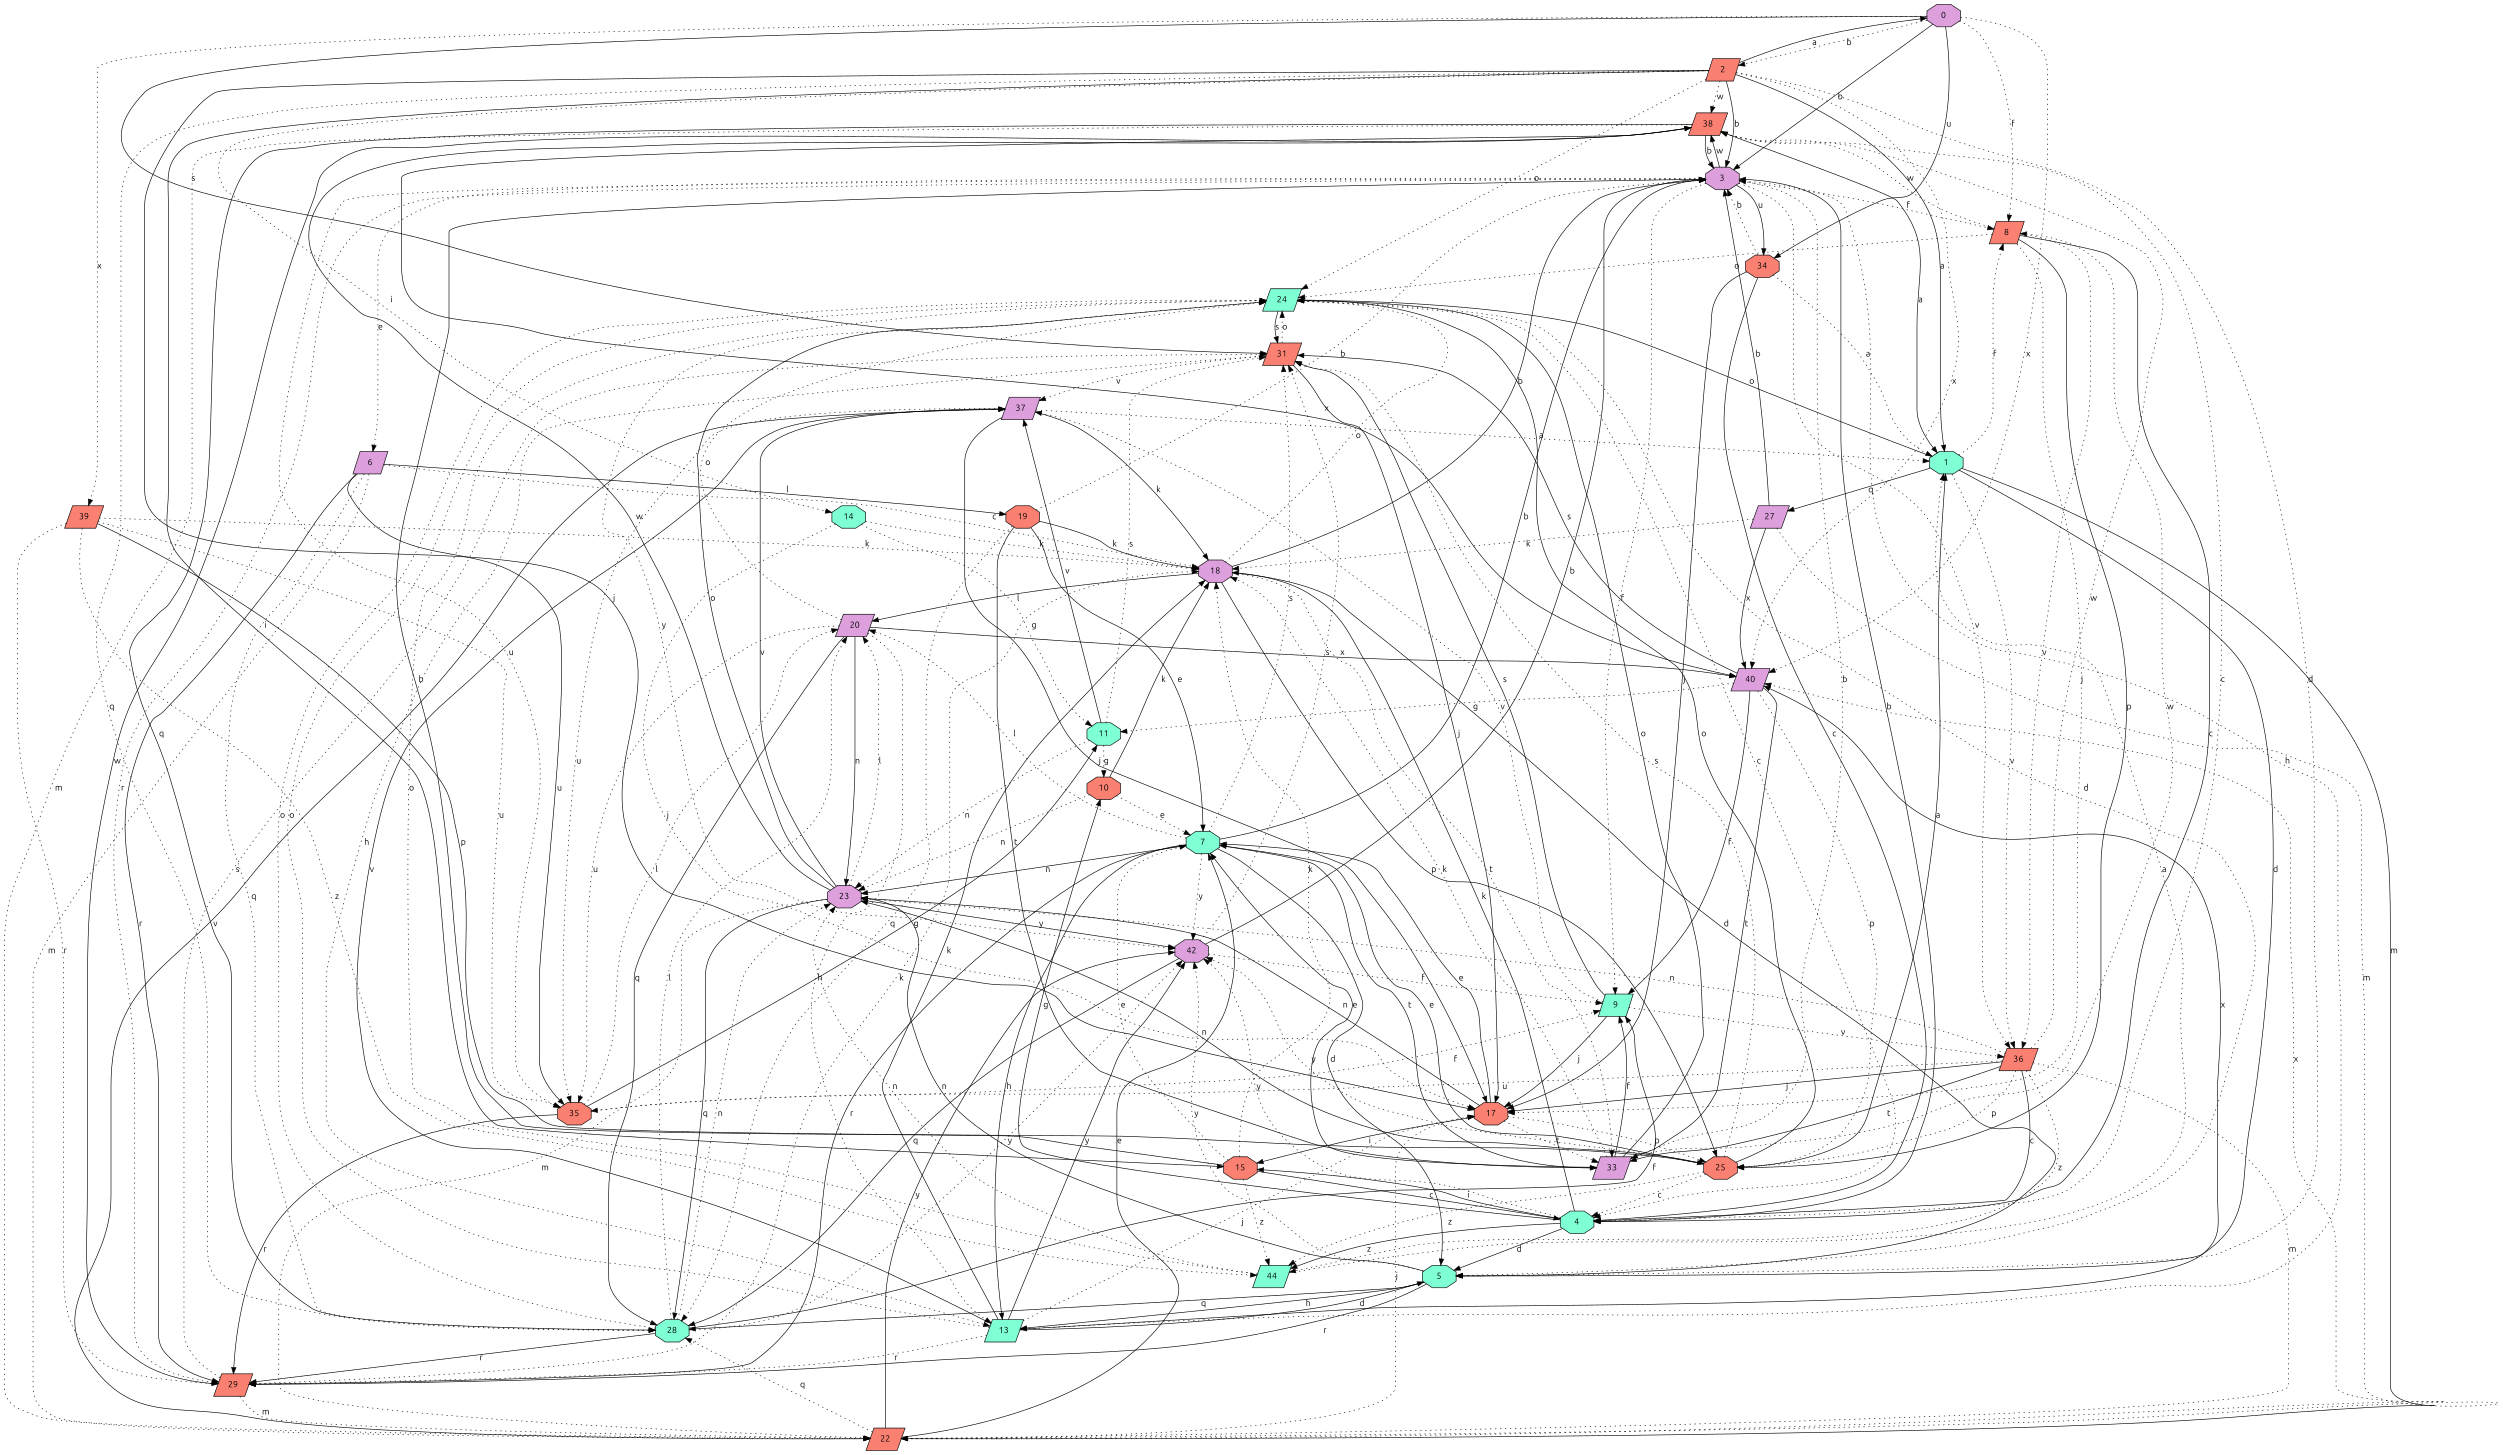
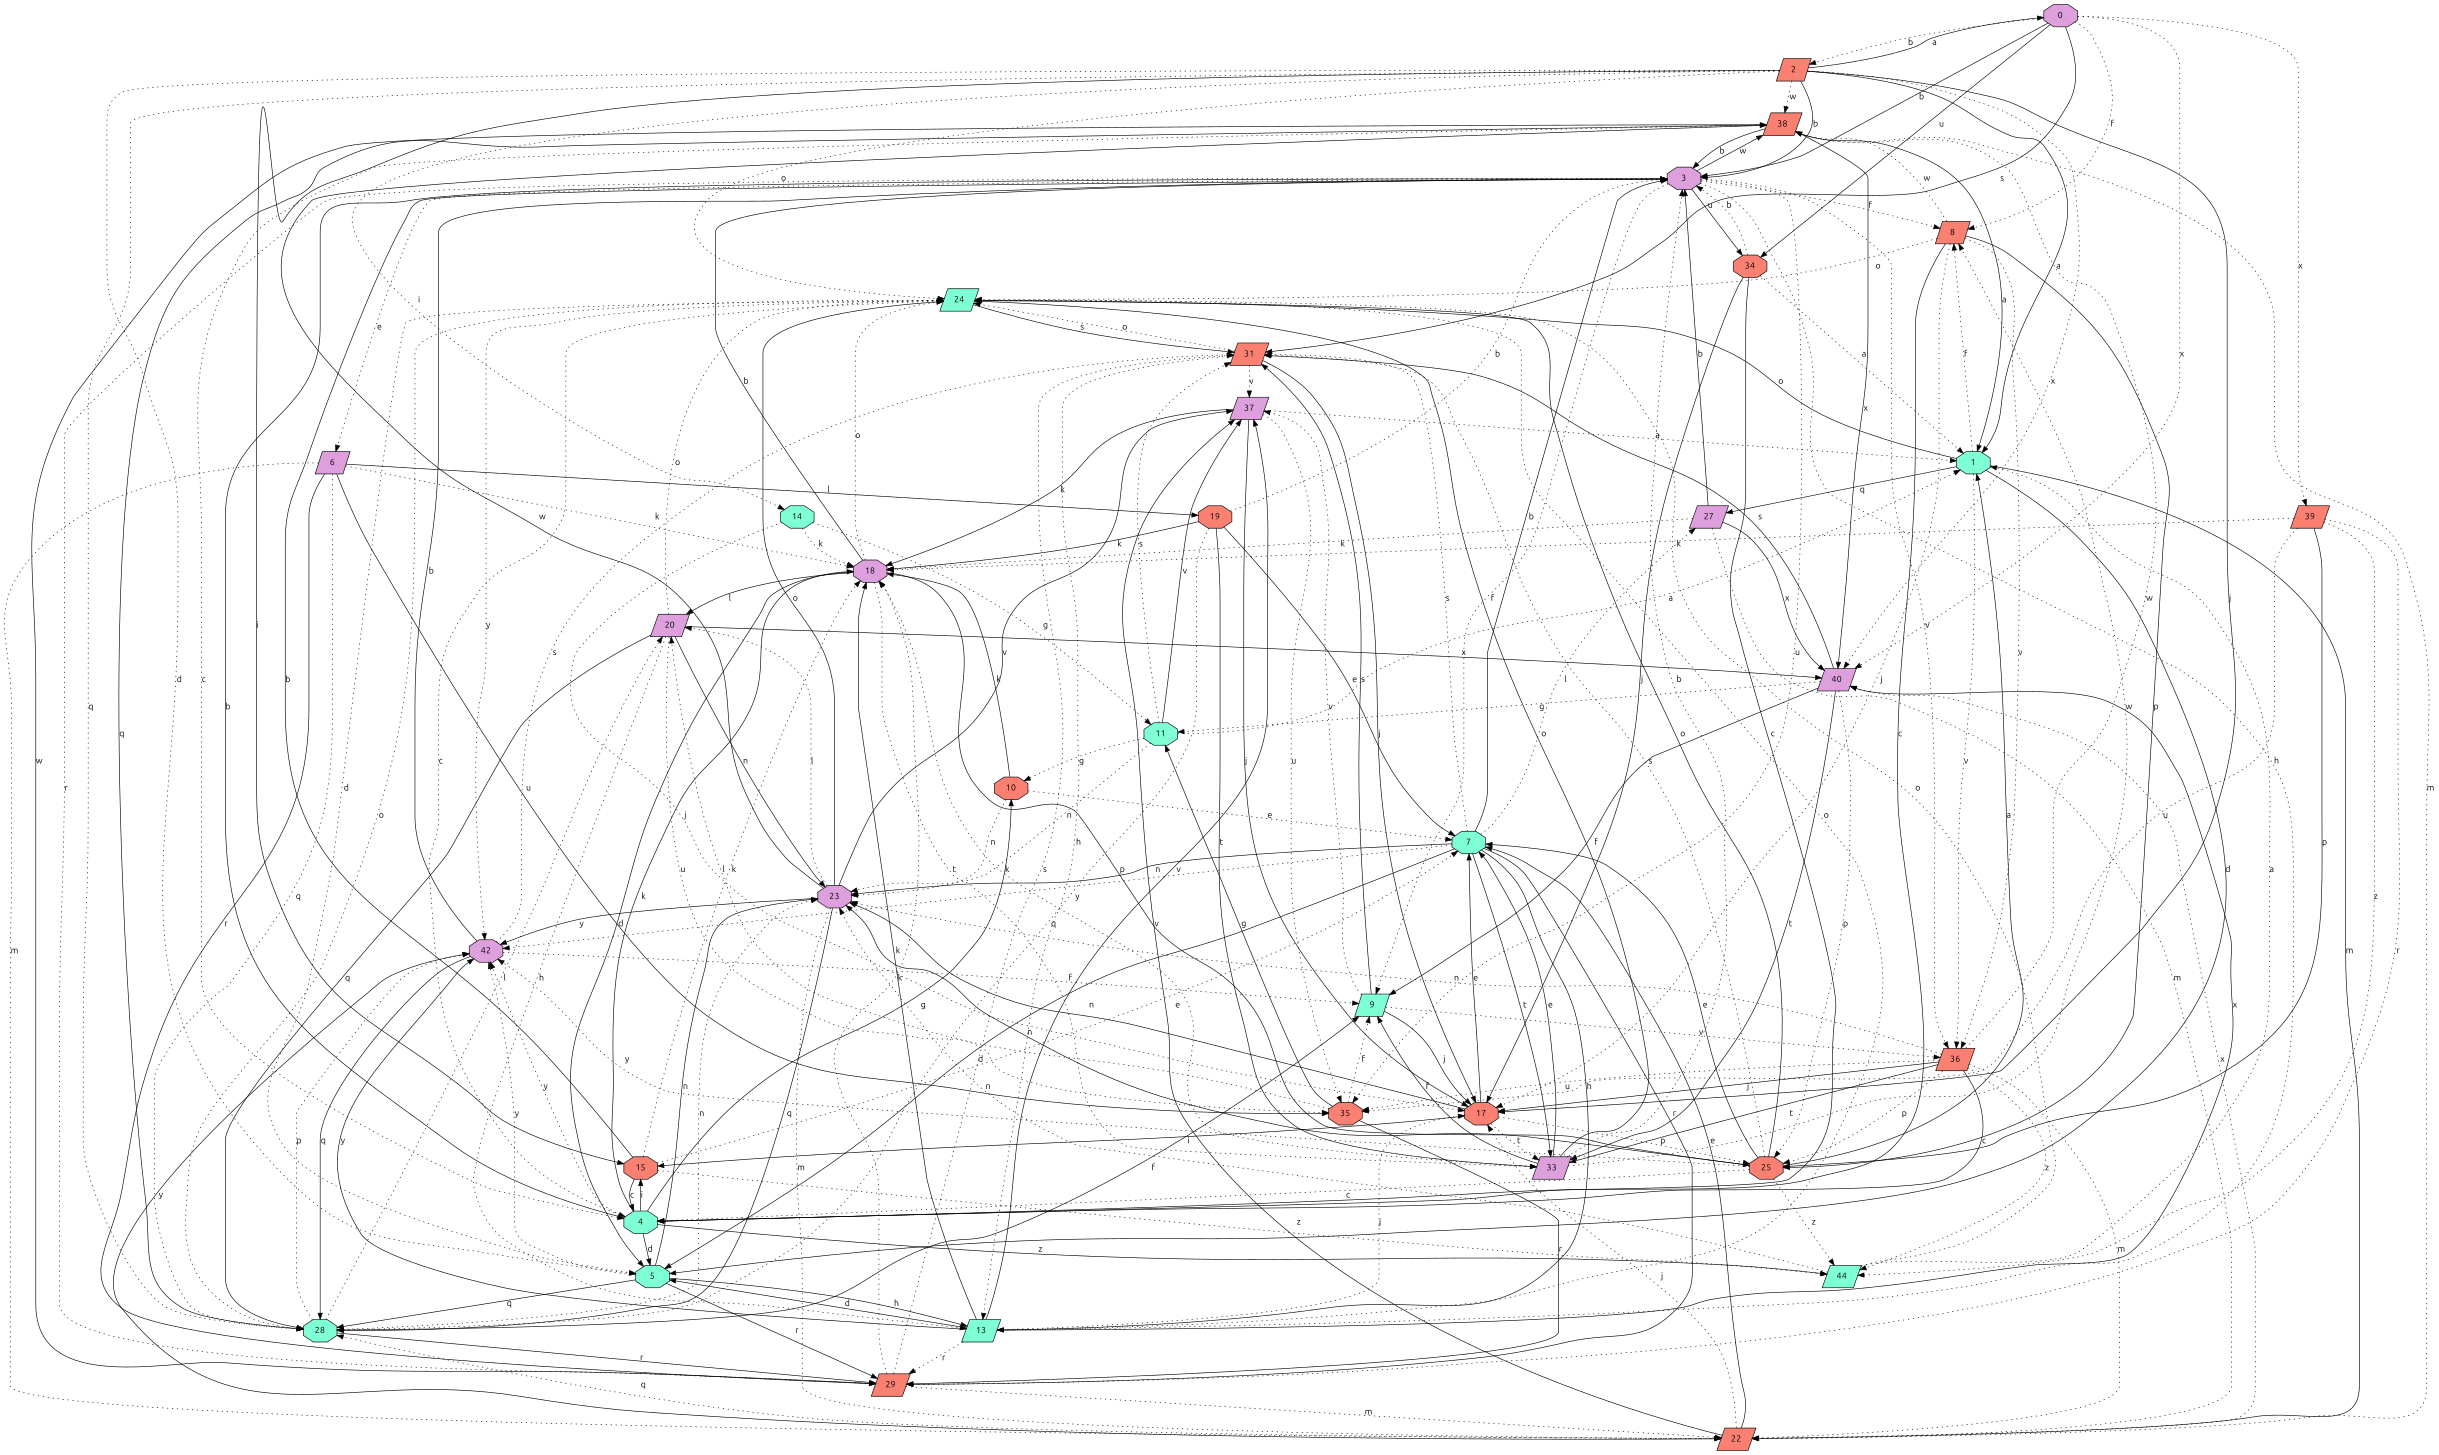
edge "6" -> "18": label "c" -> "k"
edge "11" -> "1": added, label "a"
edge "7" -> "20": now "7" -> "27"
edge "28" -> "42": label "y" -> "p"
